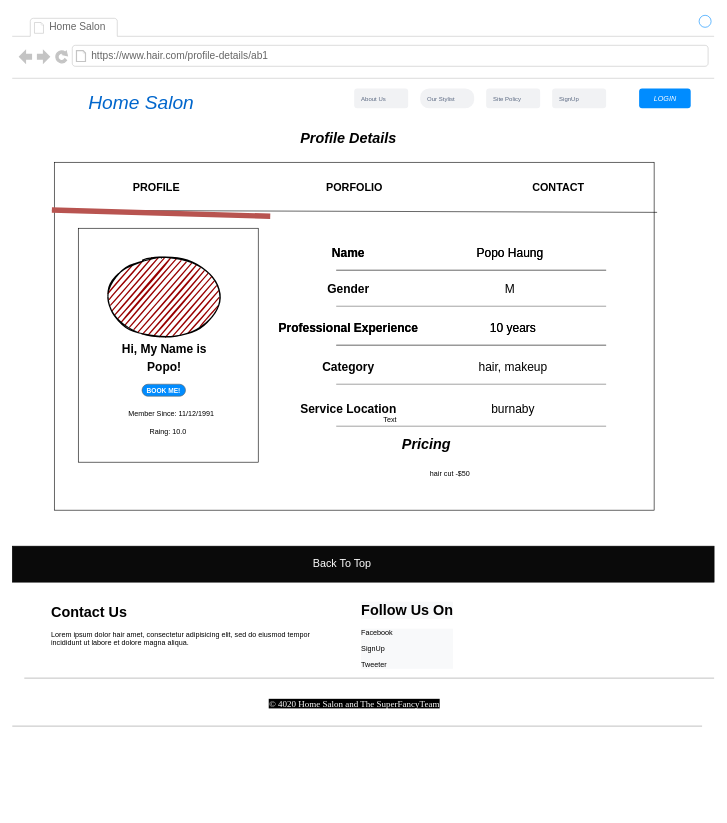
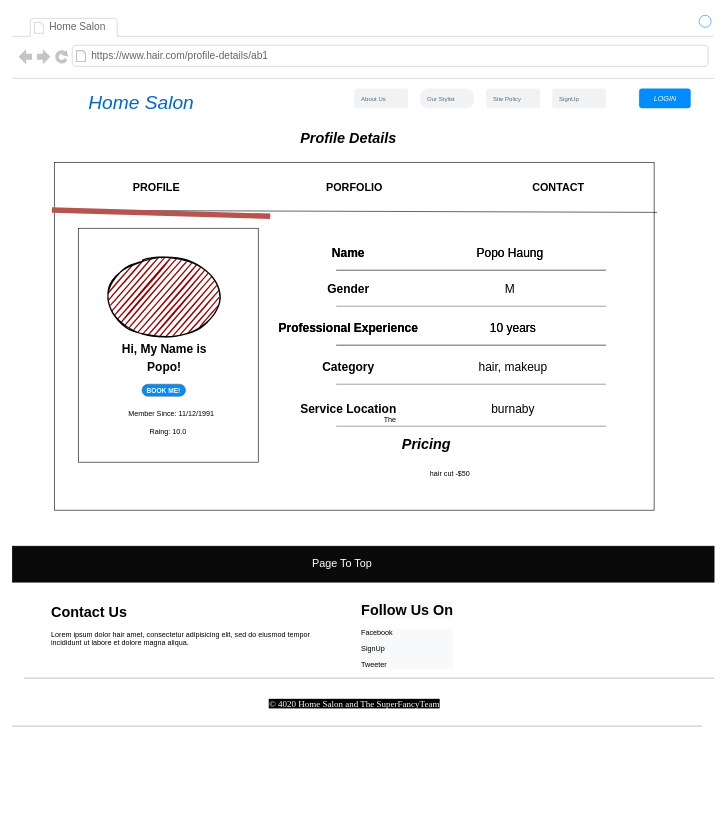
node "Text": label "Text" -> "The"
node "Back To Top": label "Back To Top" -> "Page To Top"
